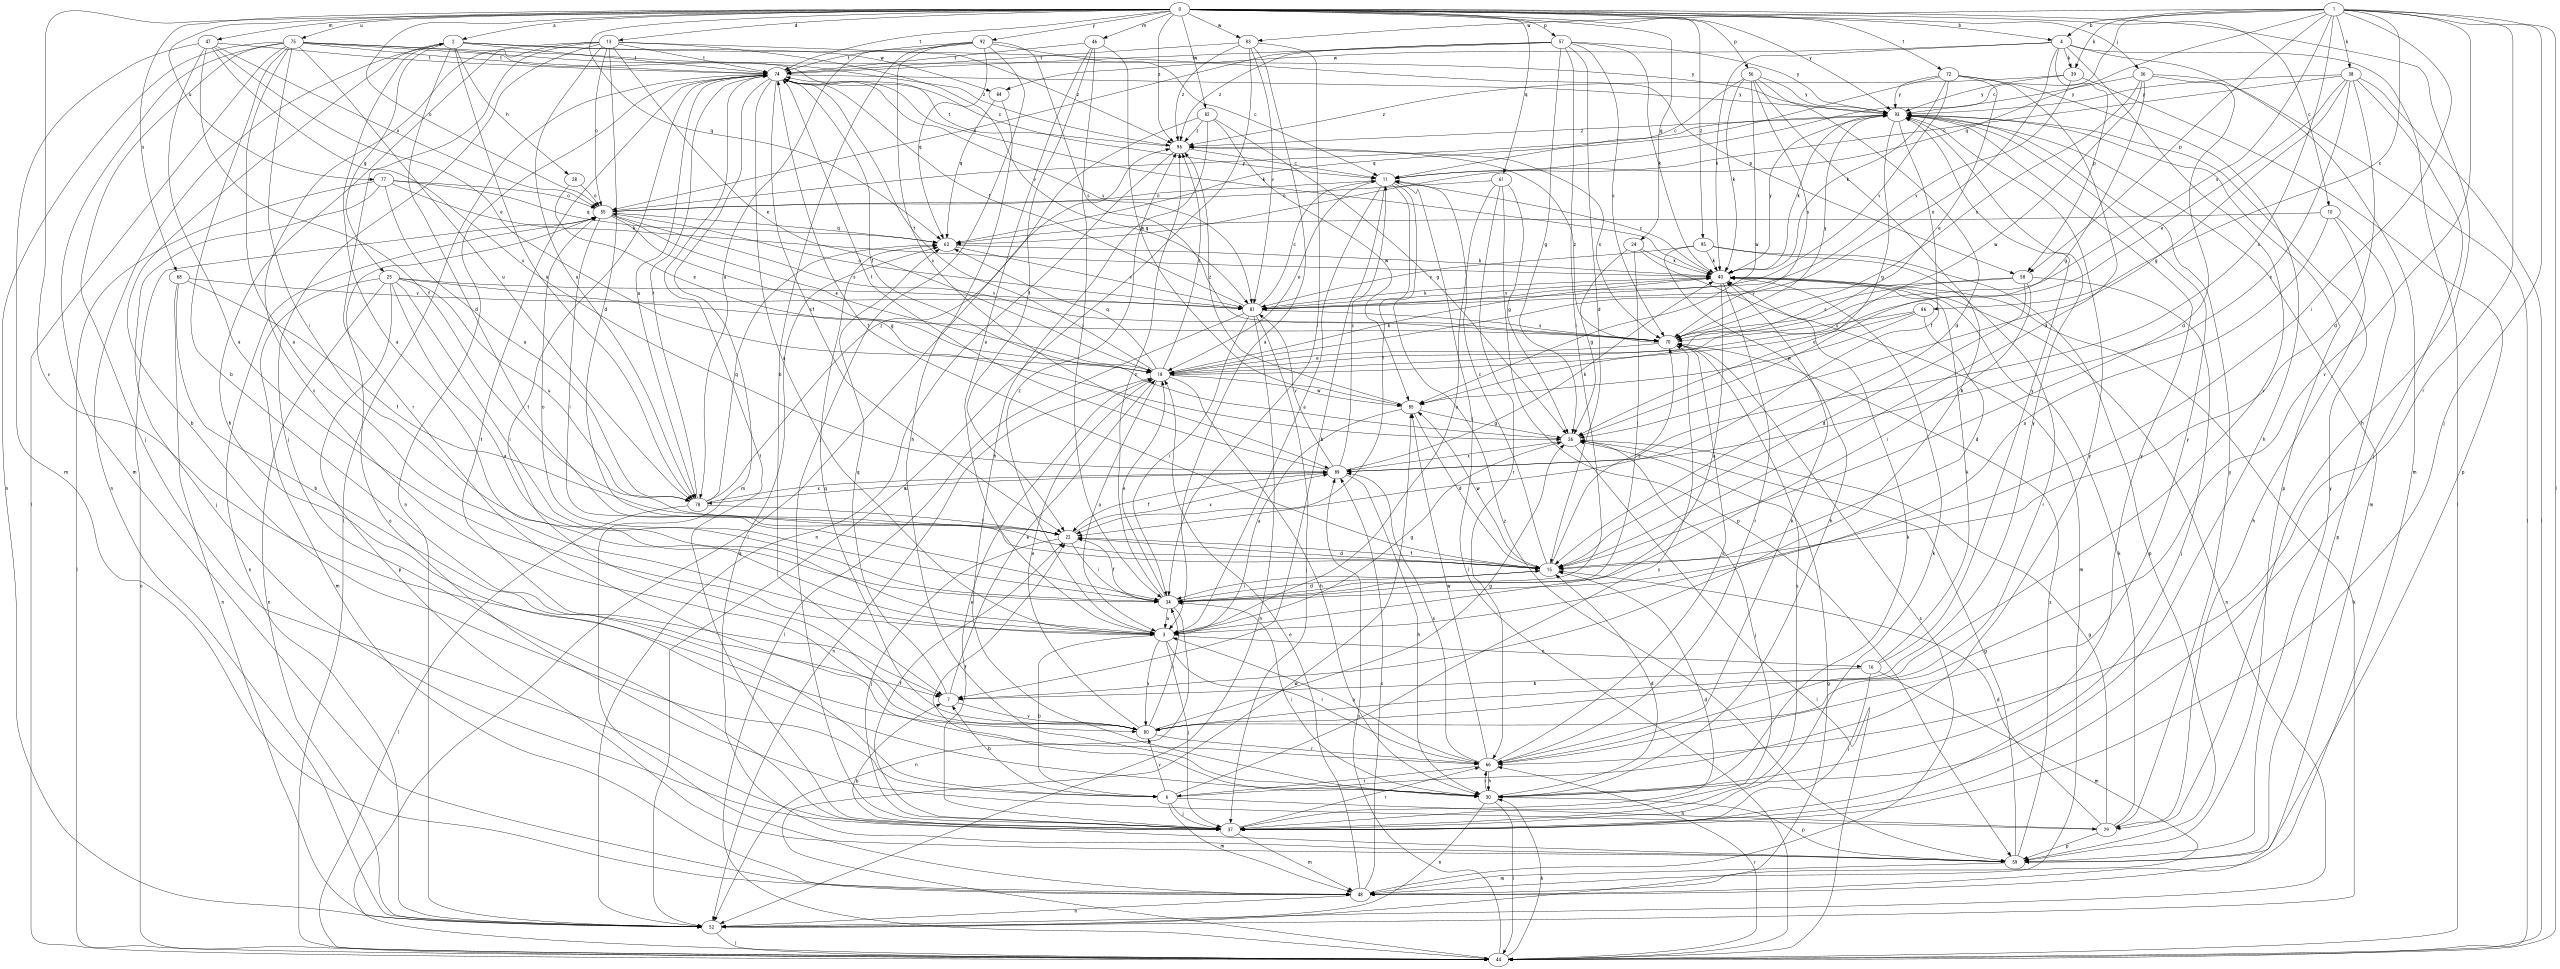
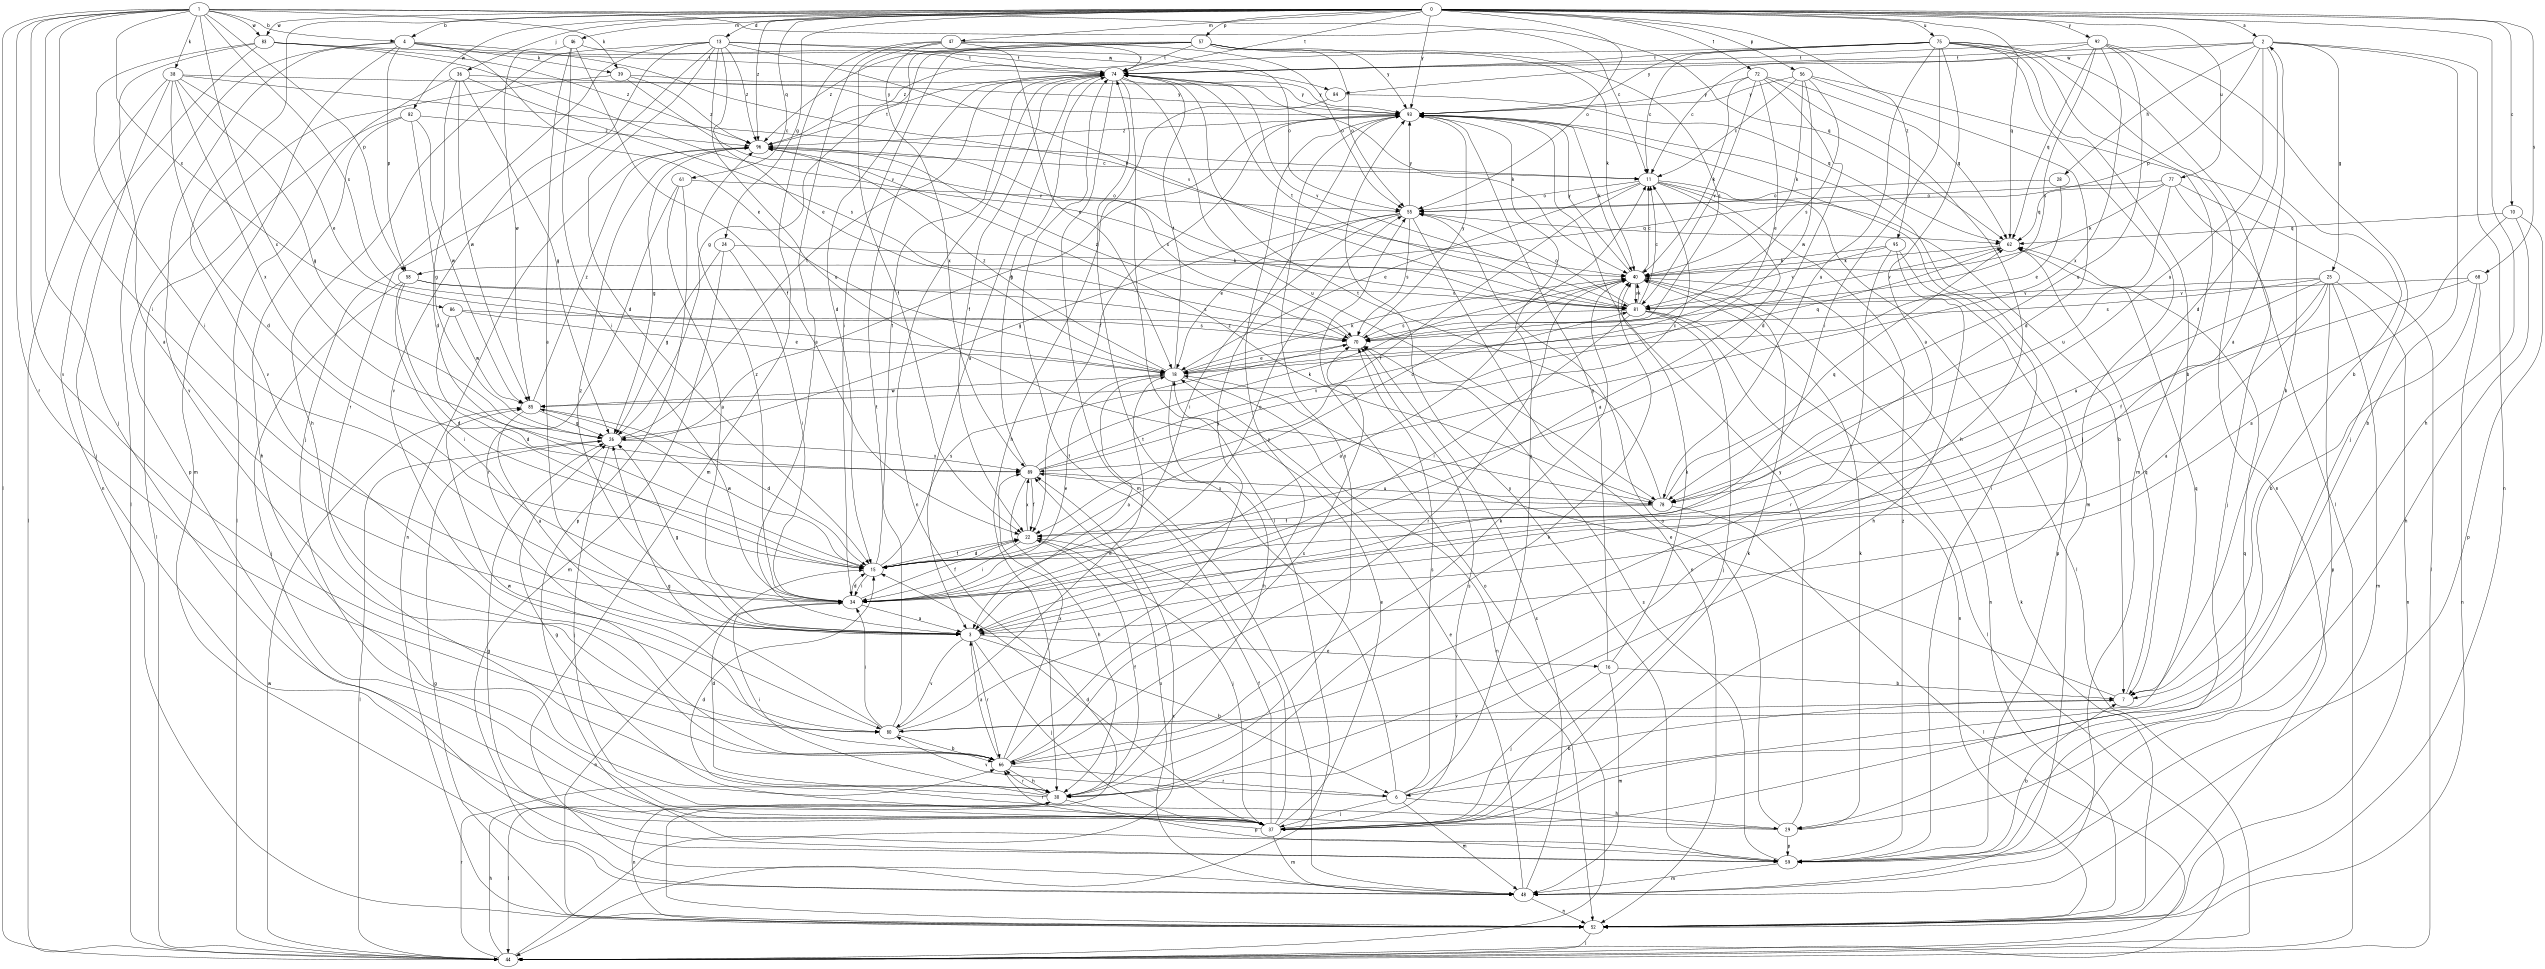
edge "61" -> "26": now "96" -> "26"
edge "93" -> "59": label "p" -> "i"
edge "80" -> "66": label "r" -> "b"
